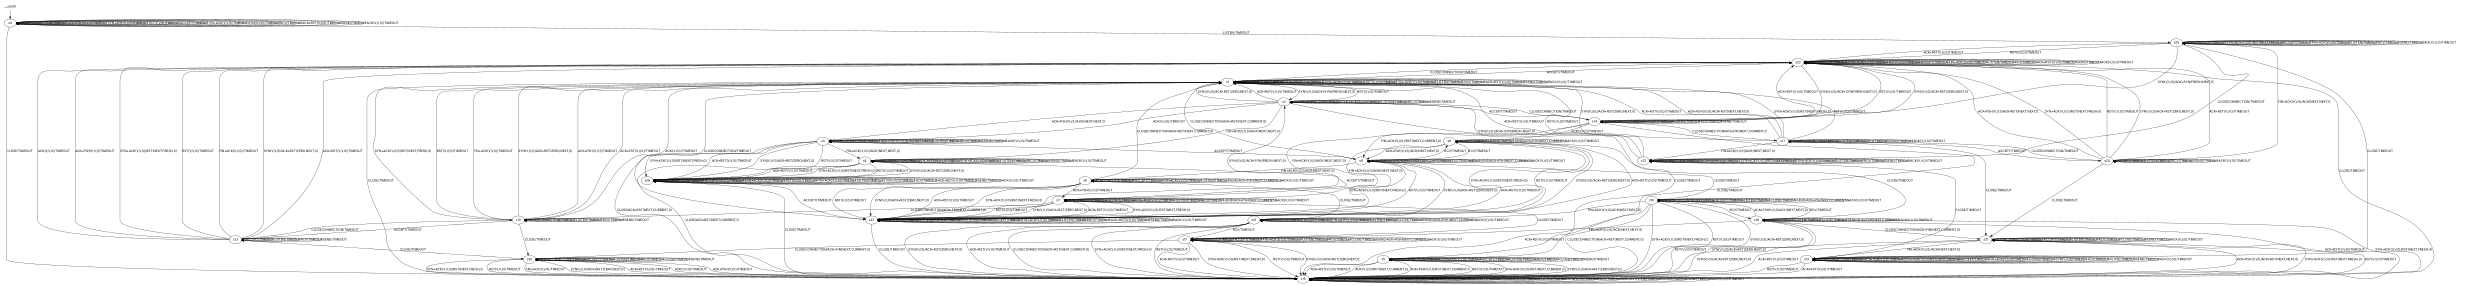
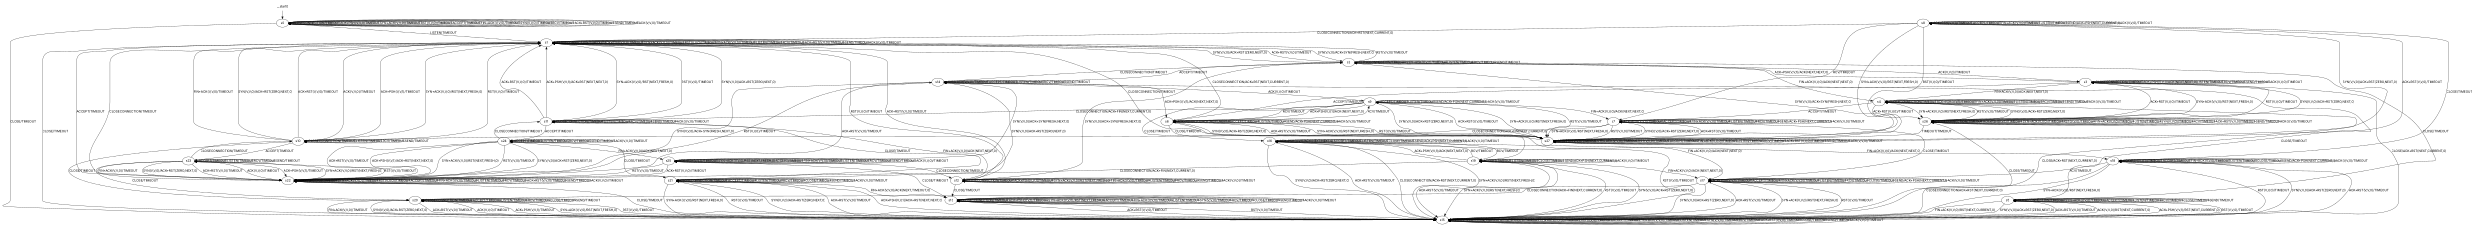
edge "s0" -> "s25": now "s0" -> "s1"
edge "s14" -> "s11": now "s9" -> "s11"
edge "s14" -> "s6": label "FIN+ACK(V,V,0)/RST(NEXT,CURRENT,0)" -> "ACK+PSH(V,V,1)/ACK(NEXT,NEXT,0)"
edge "s14" -> "s7": removed, label "FIN+ACK(V,V,0)/ACK(NEXT,NEXT,0)"
edge "s6" -> "s8": now "s6" -> "s17"
edge "s8" -> "s7": label "ACK+PSH(V,V,1)/TIMEOUT" -> "RCV/TIMEOUT"
edge "s26" -> "s27": label "ACCEPT/TIMEOUT" -> "TIMEOUT/TIMEOUT"
edge "s21" -> "s13": label "FIN+ACK(V,V,0)/ACK(NEXT,NEXT,0)" -> "FIN+ACK(V,V,0)/ACK(NEXT,TIMEOUT,0)"
edge "s27" -> "s15": removed, label "CLOSE/TIMEOUT"
